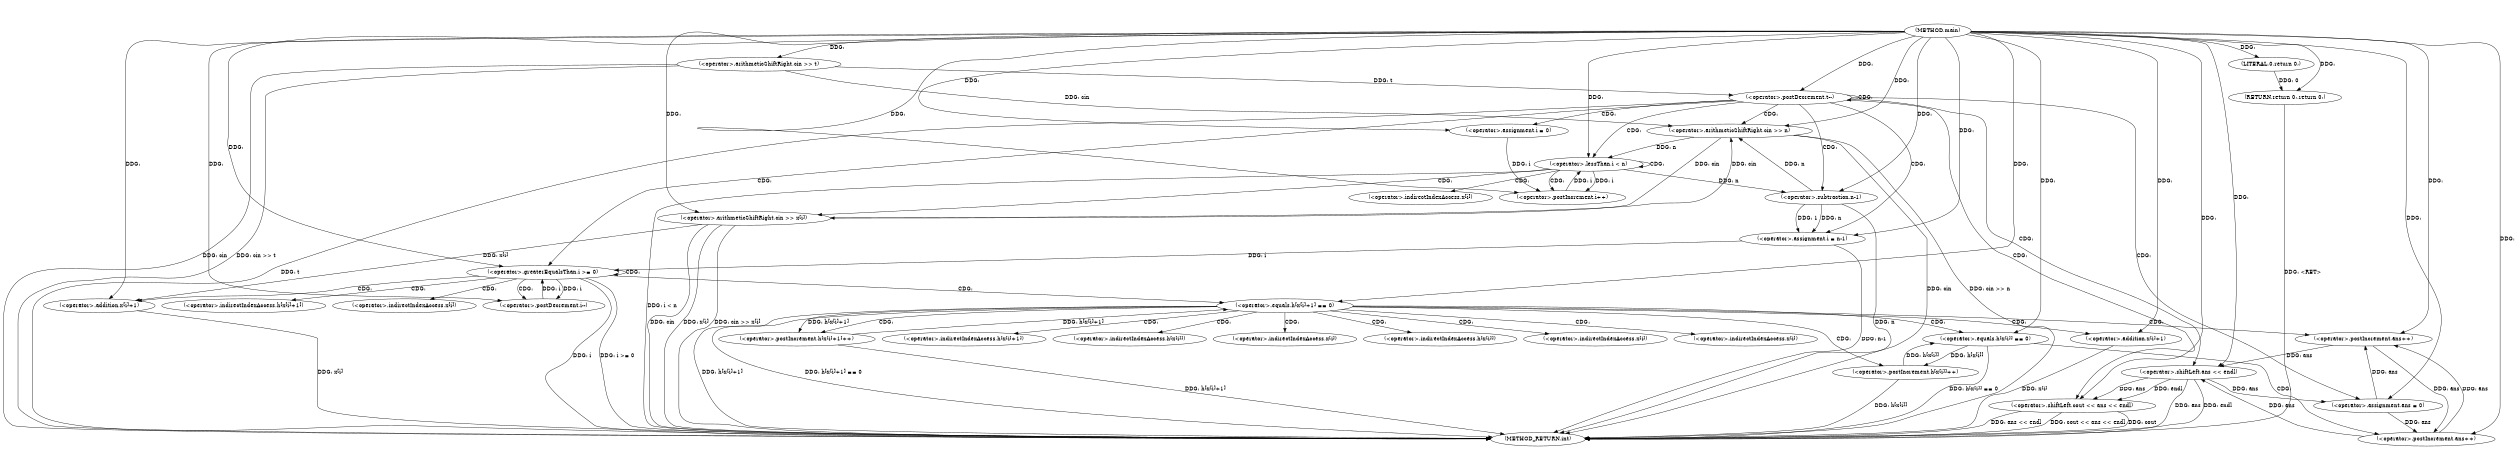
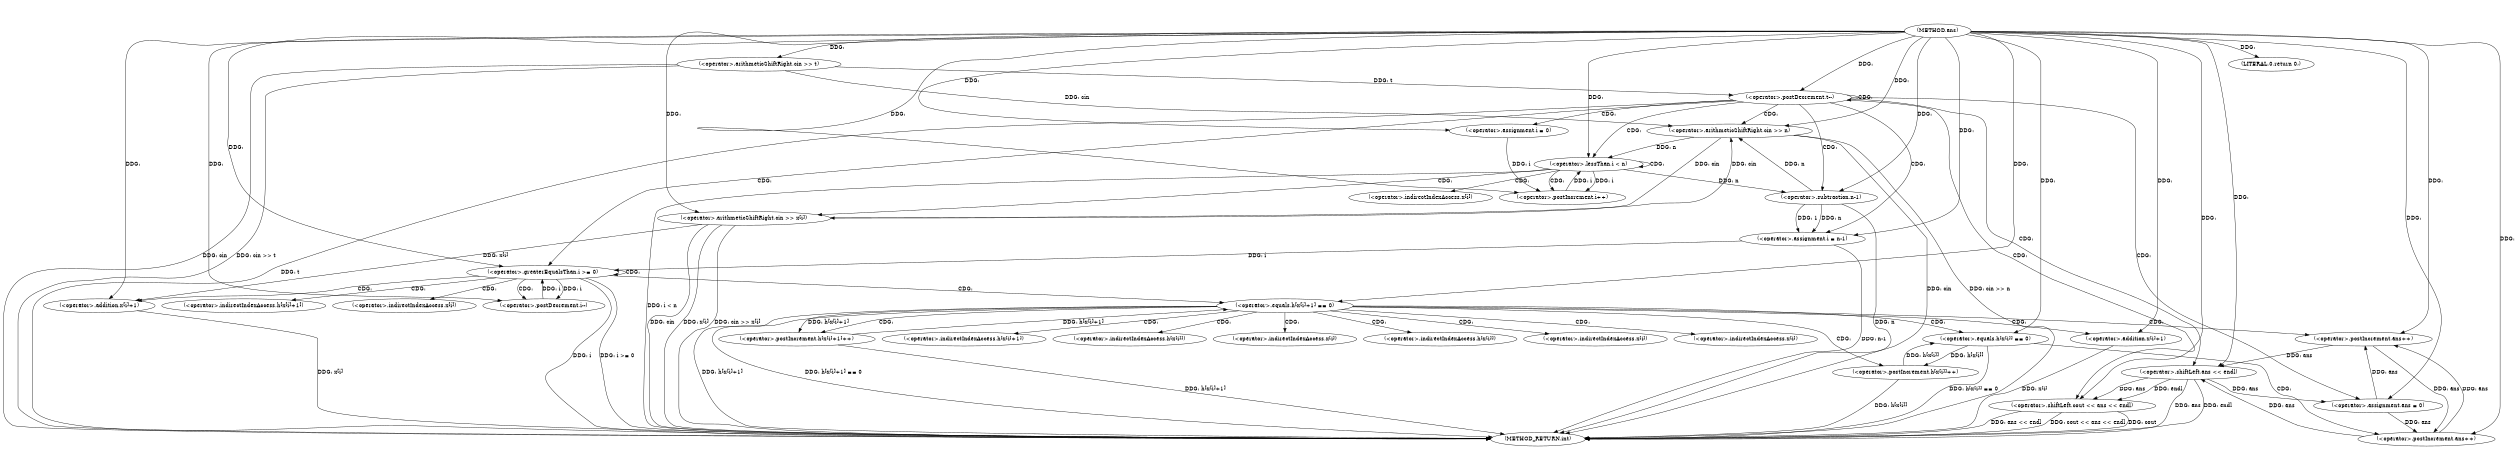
node "(METHOD,main)": label "(METHOD,main)" -> "(METHOD,ans)"
node "(RETURN,return 0;,return 0;)": removed
